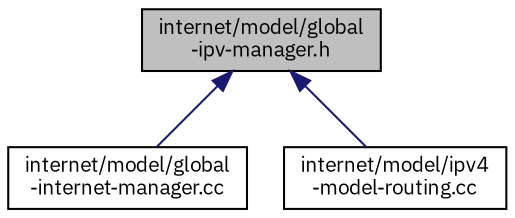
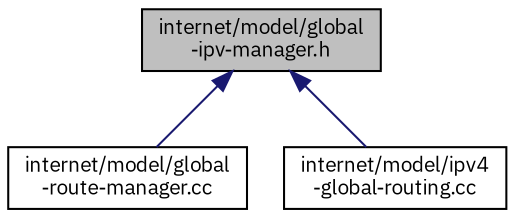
node "internet/model/global -internet-manager.cc": label "internet/model/global -internet-manager.cc" -> "internet/model/global -route-manager.cc"
node "internet/model/ipv4 -model-routing.cc": label "internet/model/ipv4 -model-routing.cc" -> "internet/model/ipv4 -global-routing.cc"
